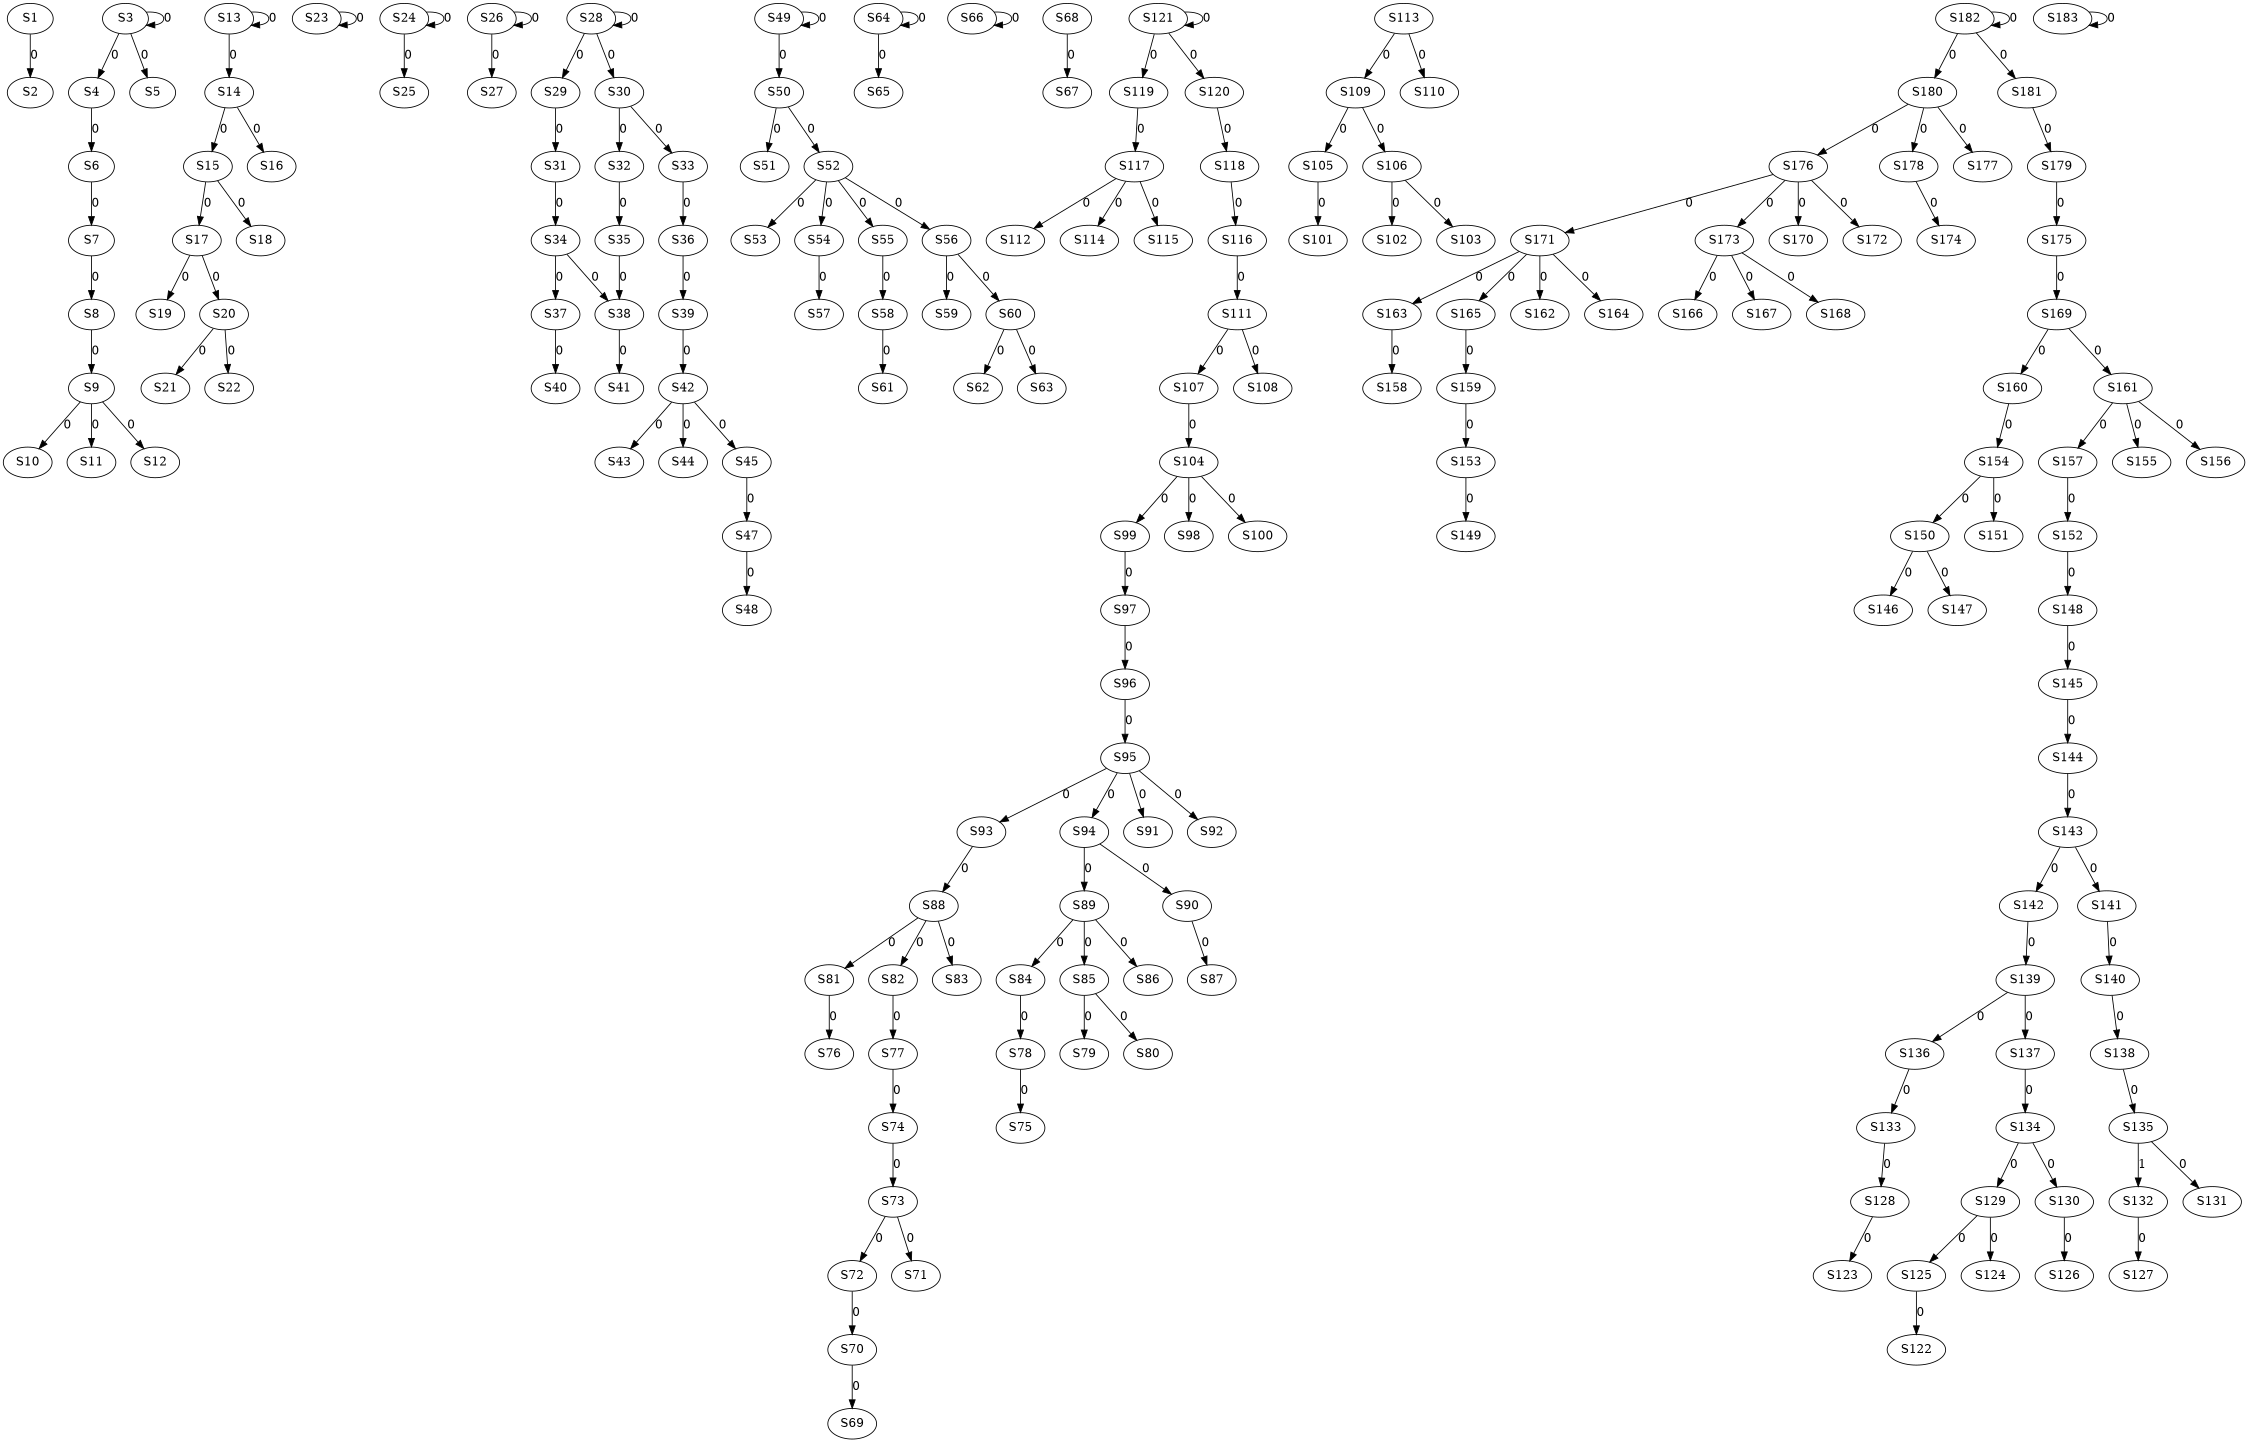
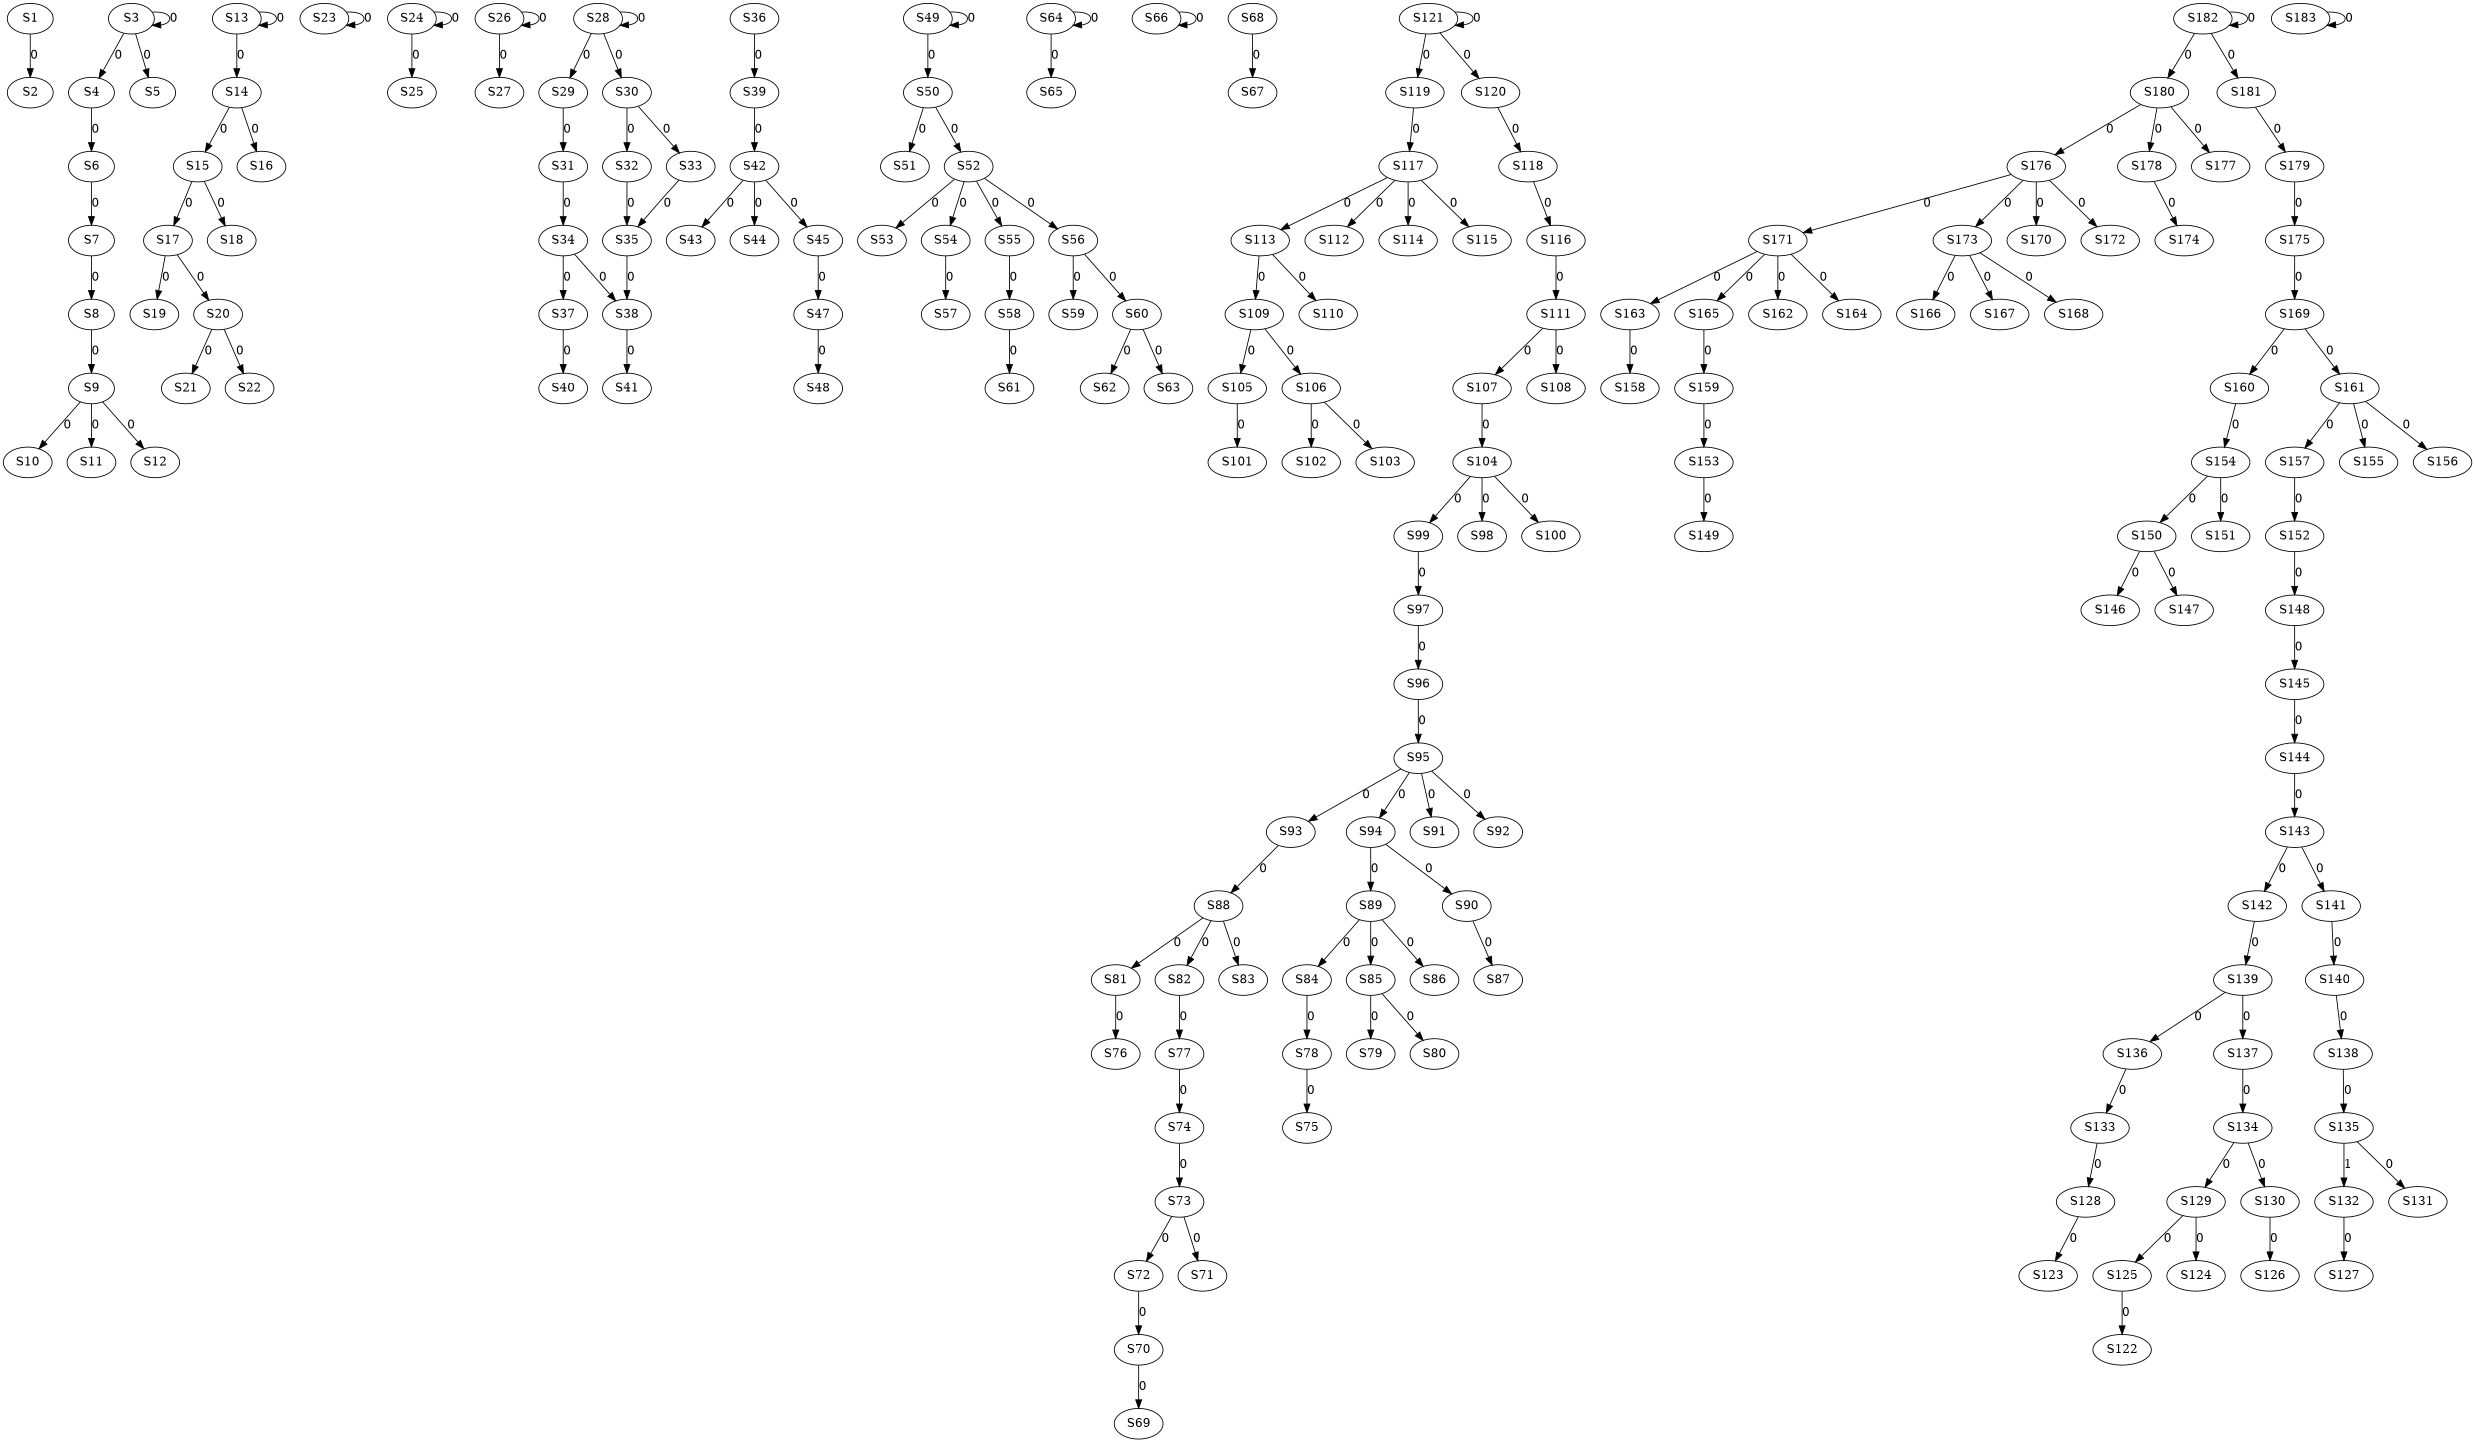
edge "S33" -> "S36": now "S33" -> "S35"
edge "S117" -> "S113": added, label "0"
